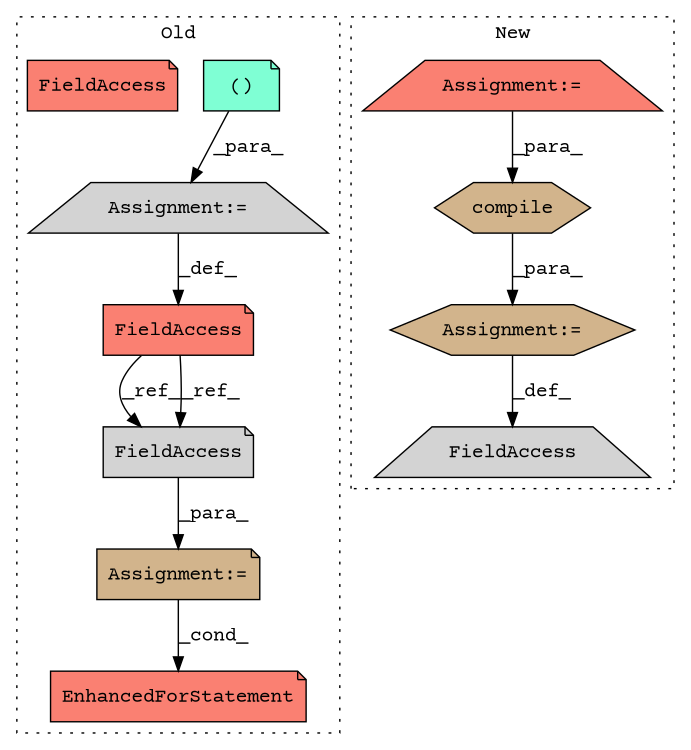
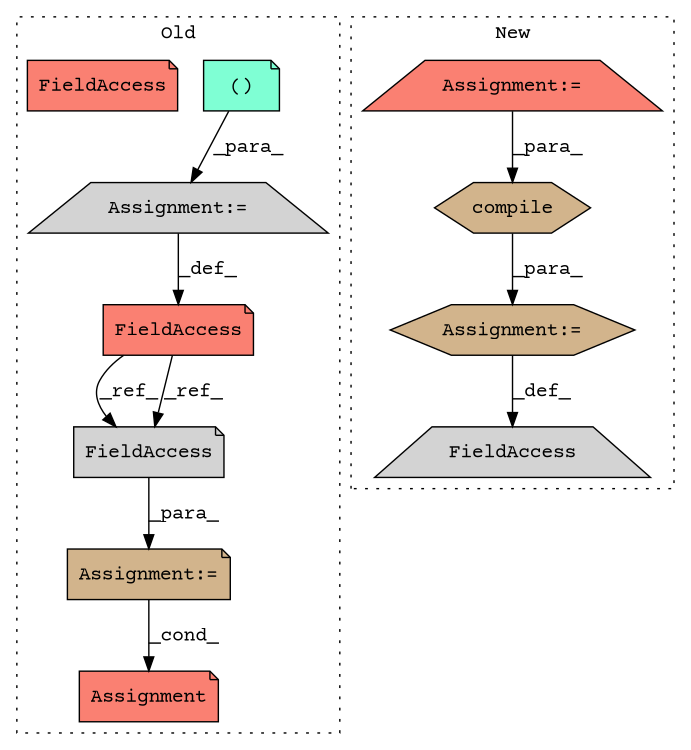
node "EnhancedForStatement": label "EnhancedForStatement" -> "Assignment"
